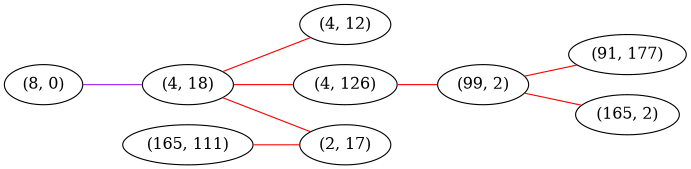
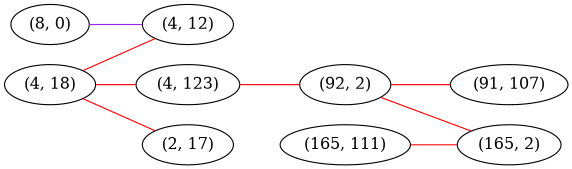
node "(91, 177)": label "(91, 177)" -> "(91, 107)"
edge "(8, 0)" -- "(4, 18)": now "(8, 0)" -- "(4, 12)"
node "(4, 126)": label "(4, 126)" -> "(4, 123)"
node "(99, 2)": label "(99, 2)" -> "(92, 2)"
edge "(165, 111)" -- "(2, 17)": now "(165, 111)" -- "(165, 2)"
